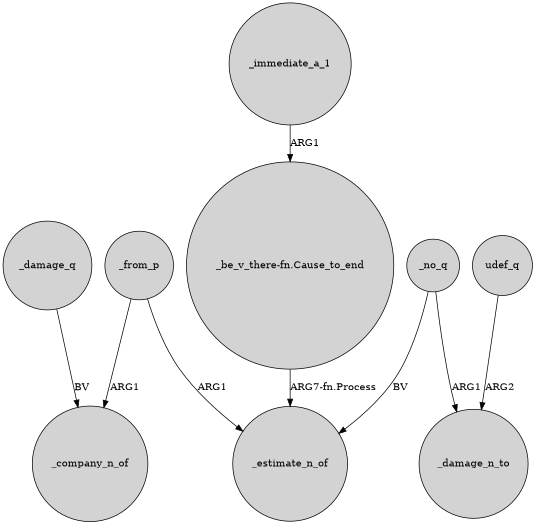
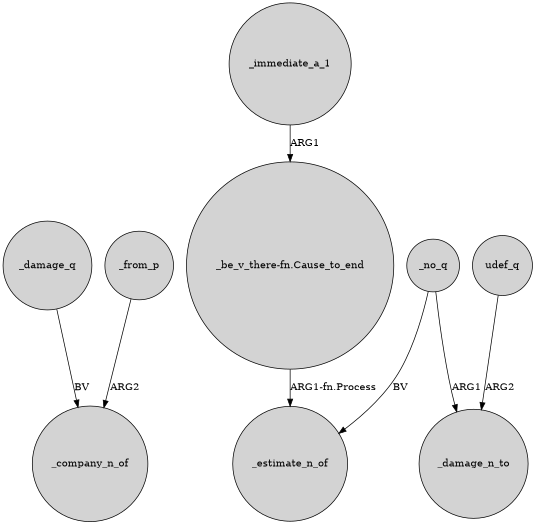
edge "_from_p" -> "_estimate_n_of": removed, label "ARG1"
edge "_from_p" -> "_company_n_of": label "ARG1" -> "ARG2"
edge "_be_v_there-fn.Cause_to_end" -> "_estimate_n_of": label "ARG7-fn.Process" -> "ARG1-fn.Process"
